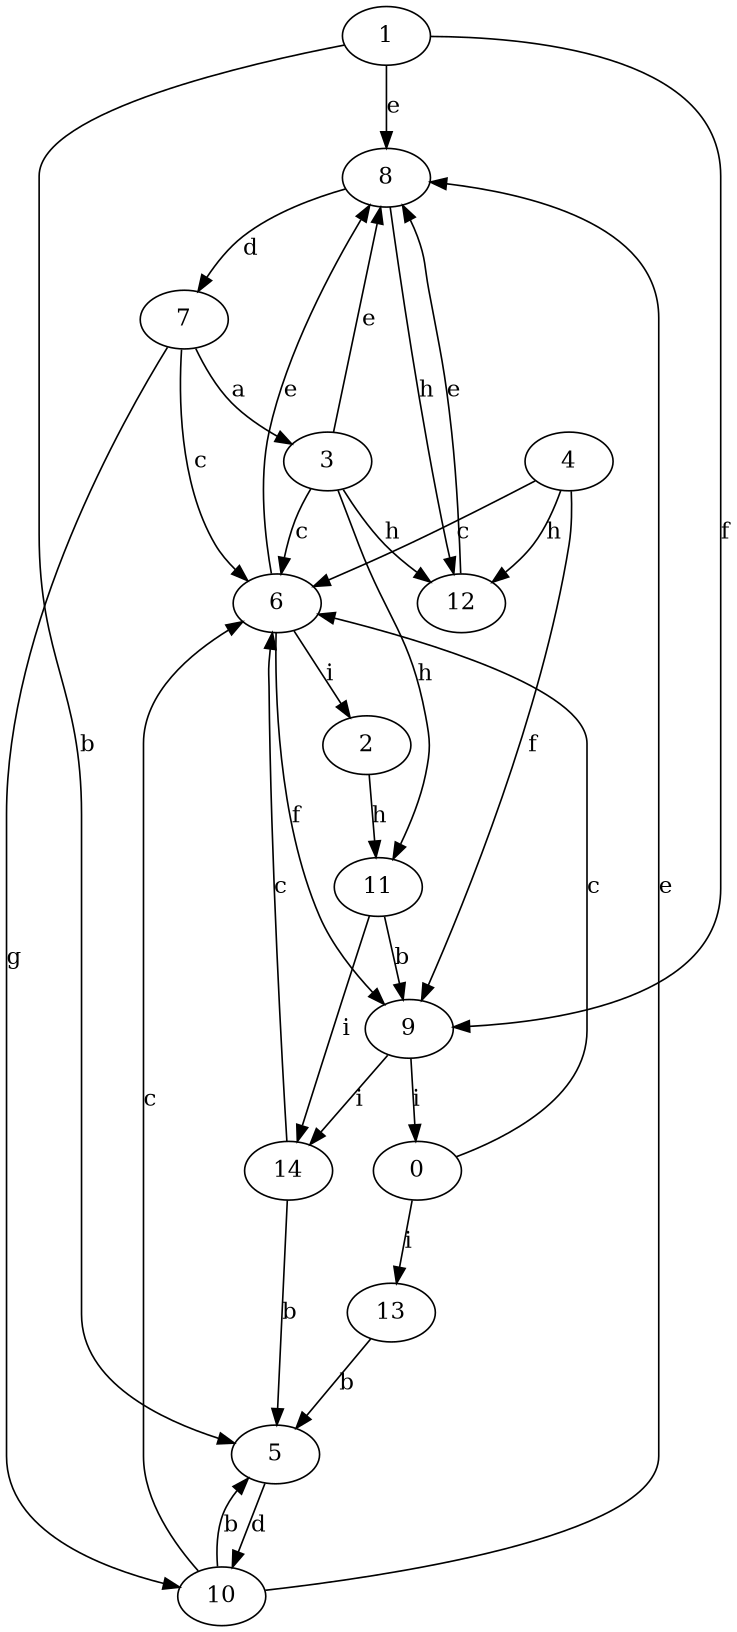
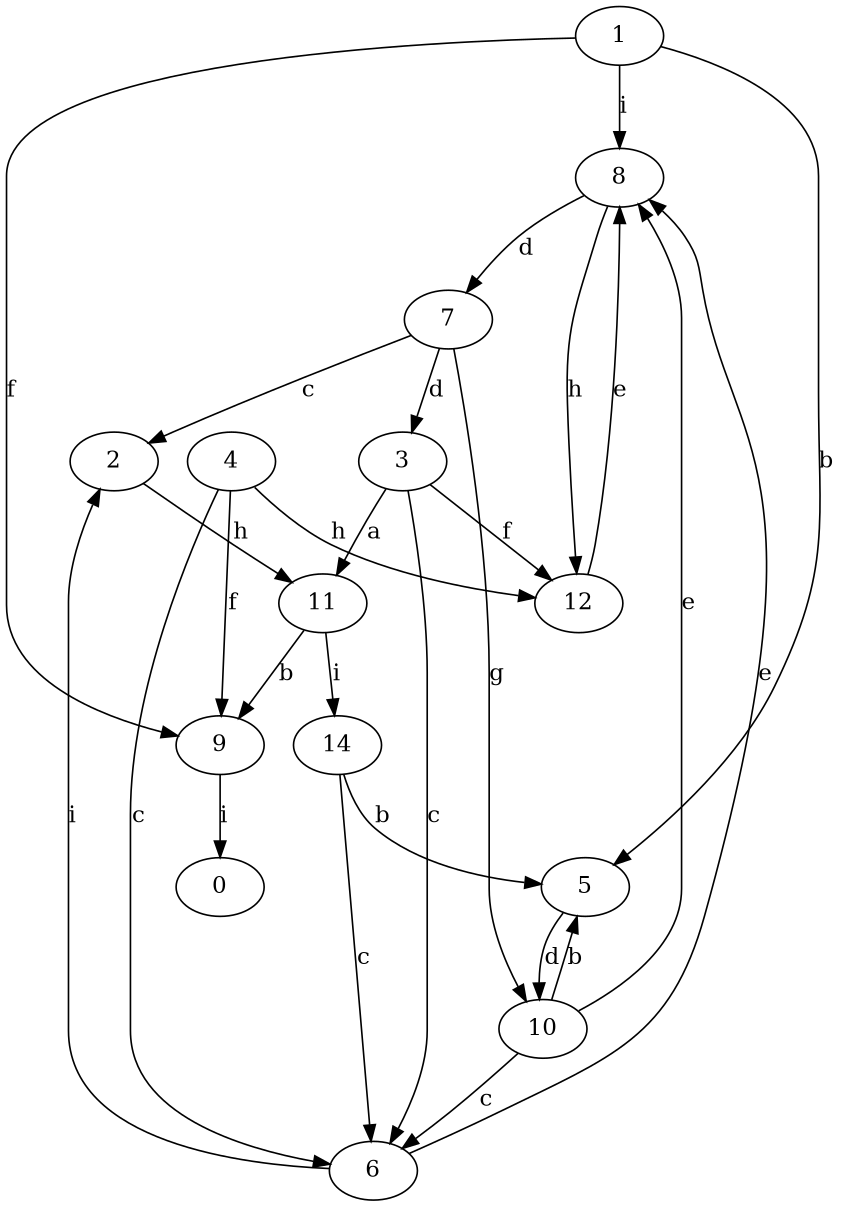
edge "1" -> "8": label "e" -> "i"
edge "3" -> "8": removed, label "e"
edge "7" -> "3": label "a" -> "d"
edge "7" -> "6": now "7" -> "2"
edge "3" -> "12": label "h" -> "f"
edge "3" -> "11": label "h" -> "a"
edge "6" -> "9": removed, label "f"
edge "0" -> "6": removed, label "c"
edge "9" -> "14": removed, label "i"
node "13": removed
